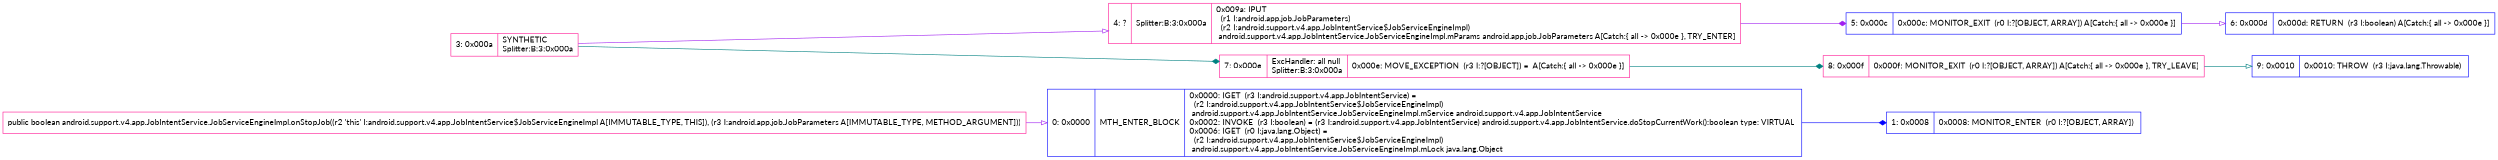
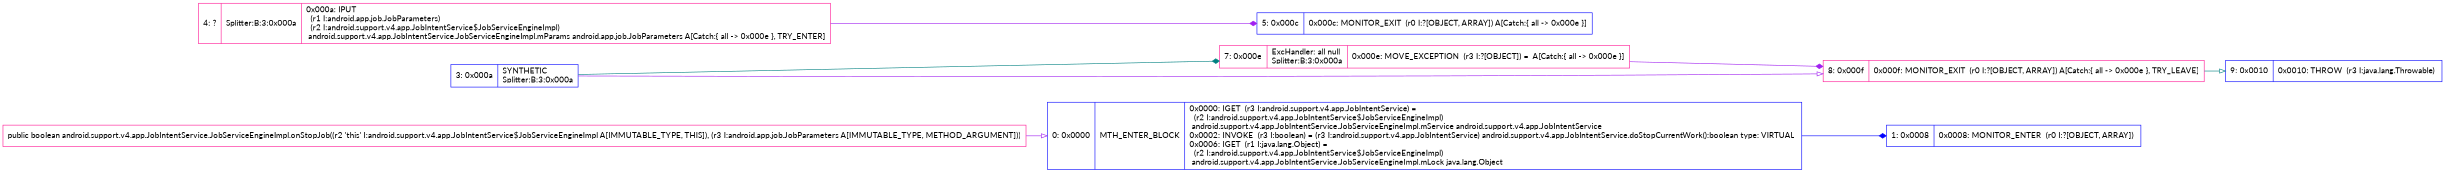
node "4: ?": text "0x009a: IPUT" -> "0x000a: IPUT"
node "6: 0x000d": removed
edge "3: 0x000a" -> "4: ?": now "3: 0x000a" -> "8: 0x000f"
node "3: 0x000a": color deeppink -> blue
edge "7: 0x000e" -> "8: 0x000f": color teal -> purple
node "0: 0x0000": text "0x0006: IGET  (r0 I:java.lang.Object) =" -> "0x0006: IGET  (r1 I:java.lang.Object) ="
